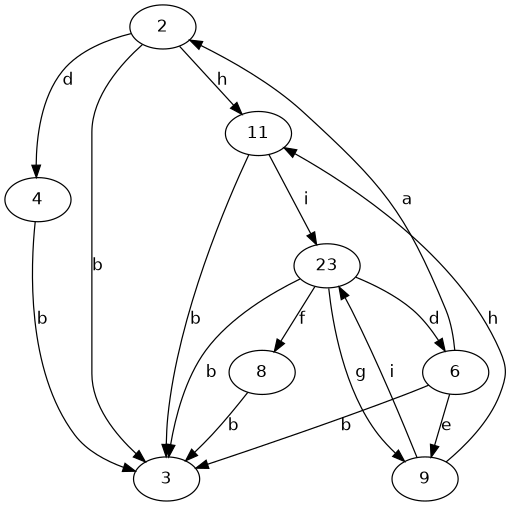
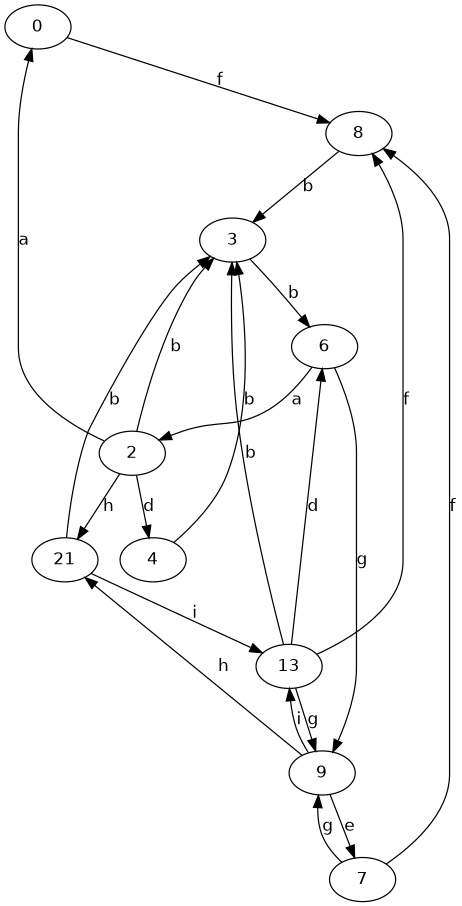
node "0": added
node "11": label "11" -> "21"
node "23": label "23" -> "13"
edge "6" -> "3": reversed
edge "6" -> "9": label "e" -> "g"
node "7": added
